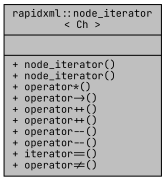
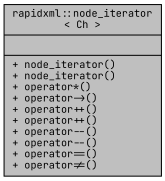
node "rapidxml::node_iterator": text "+ iterator==()" -> "+ operator==()"
